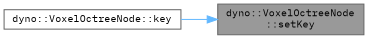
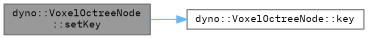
edge "dyno::VoxelOctreeNode::key" -> "dyno::VoxelOctreeNode ::setKey": reversed
